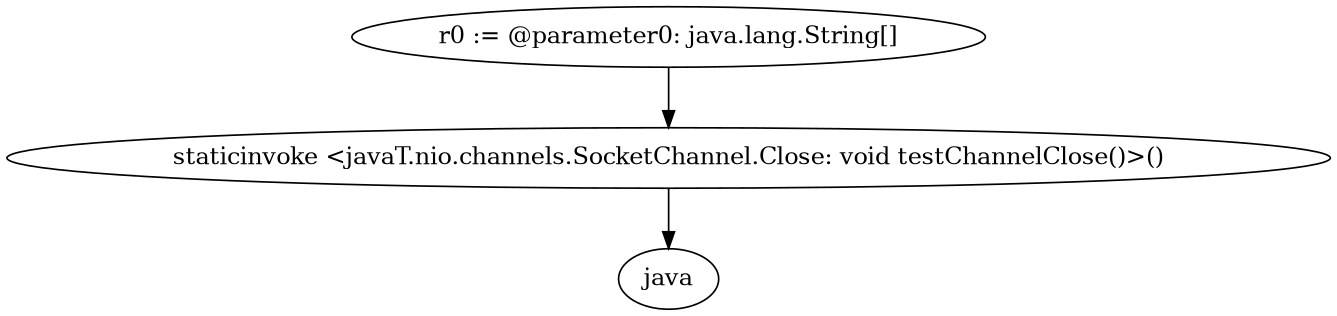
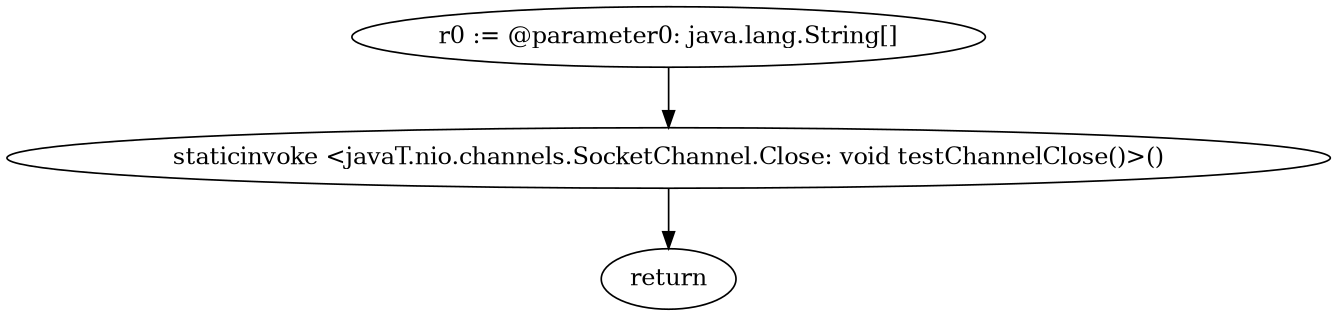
node "java": label "java" -> "return"
